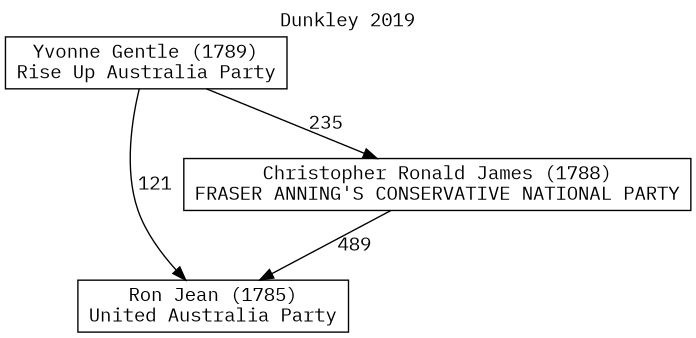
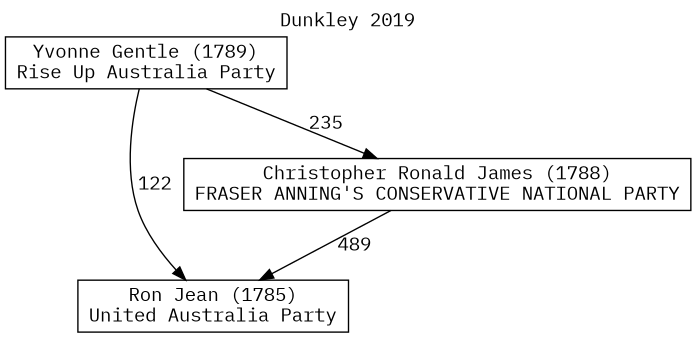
edge "Yvonne Gentle (1789) Rise Up Australia Party" -> "Ron Jean (1785) United Australia Party": label "121" -> "122"
